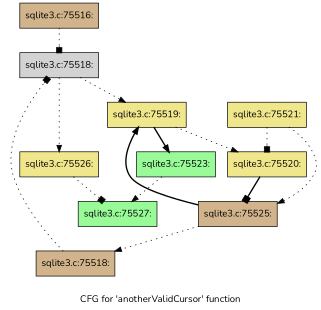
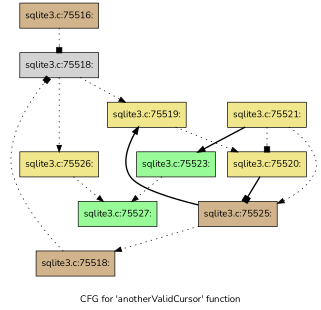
edge "sqlite3.c:75519:" -> "sqlite3.c:75523:": now "sqlite3.c:75521:" -> "sqlite3.c:75523:"
edge "sqlite3.c:75526:" -> "sqlite3.c:75527:": arrowhead box -> normal
